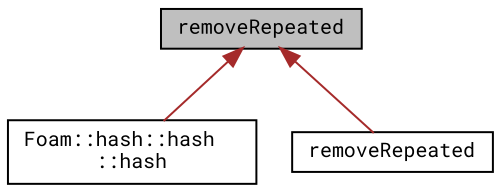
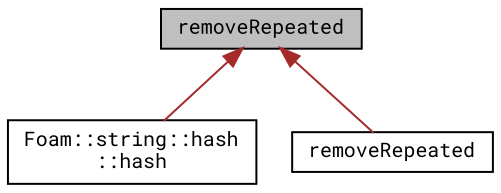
node "Foam::hash::hash ::hash": label "Foam::hash::hash ::hash" -> "Foam::string::hash ::hash"
